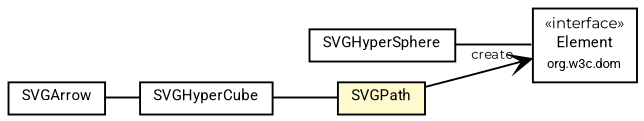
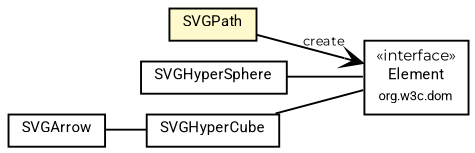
edge "SVGHyperCube" -- "SVGPath": now "SVGHyperCube" -- "Element"
